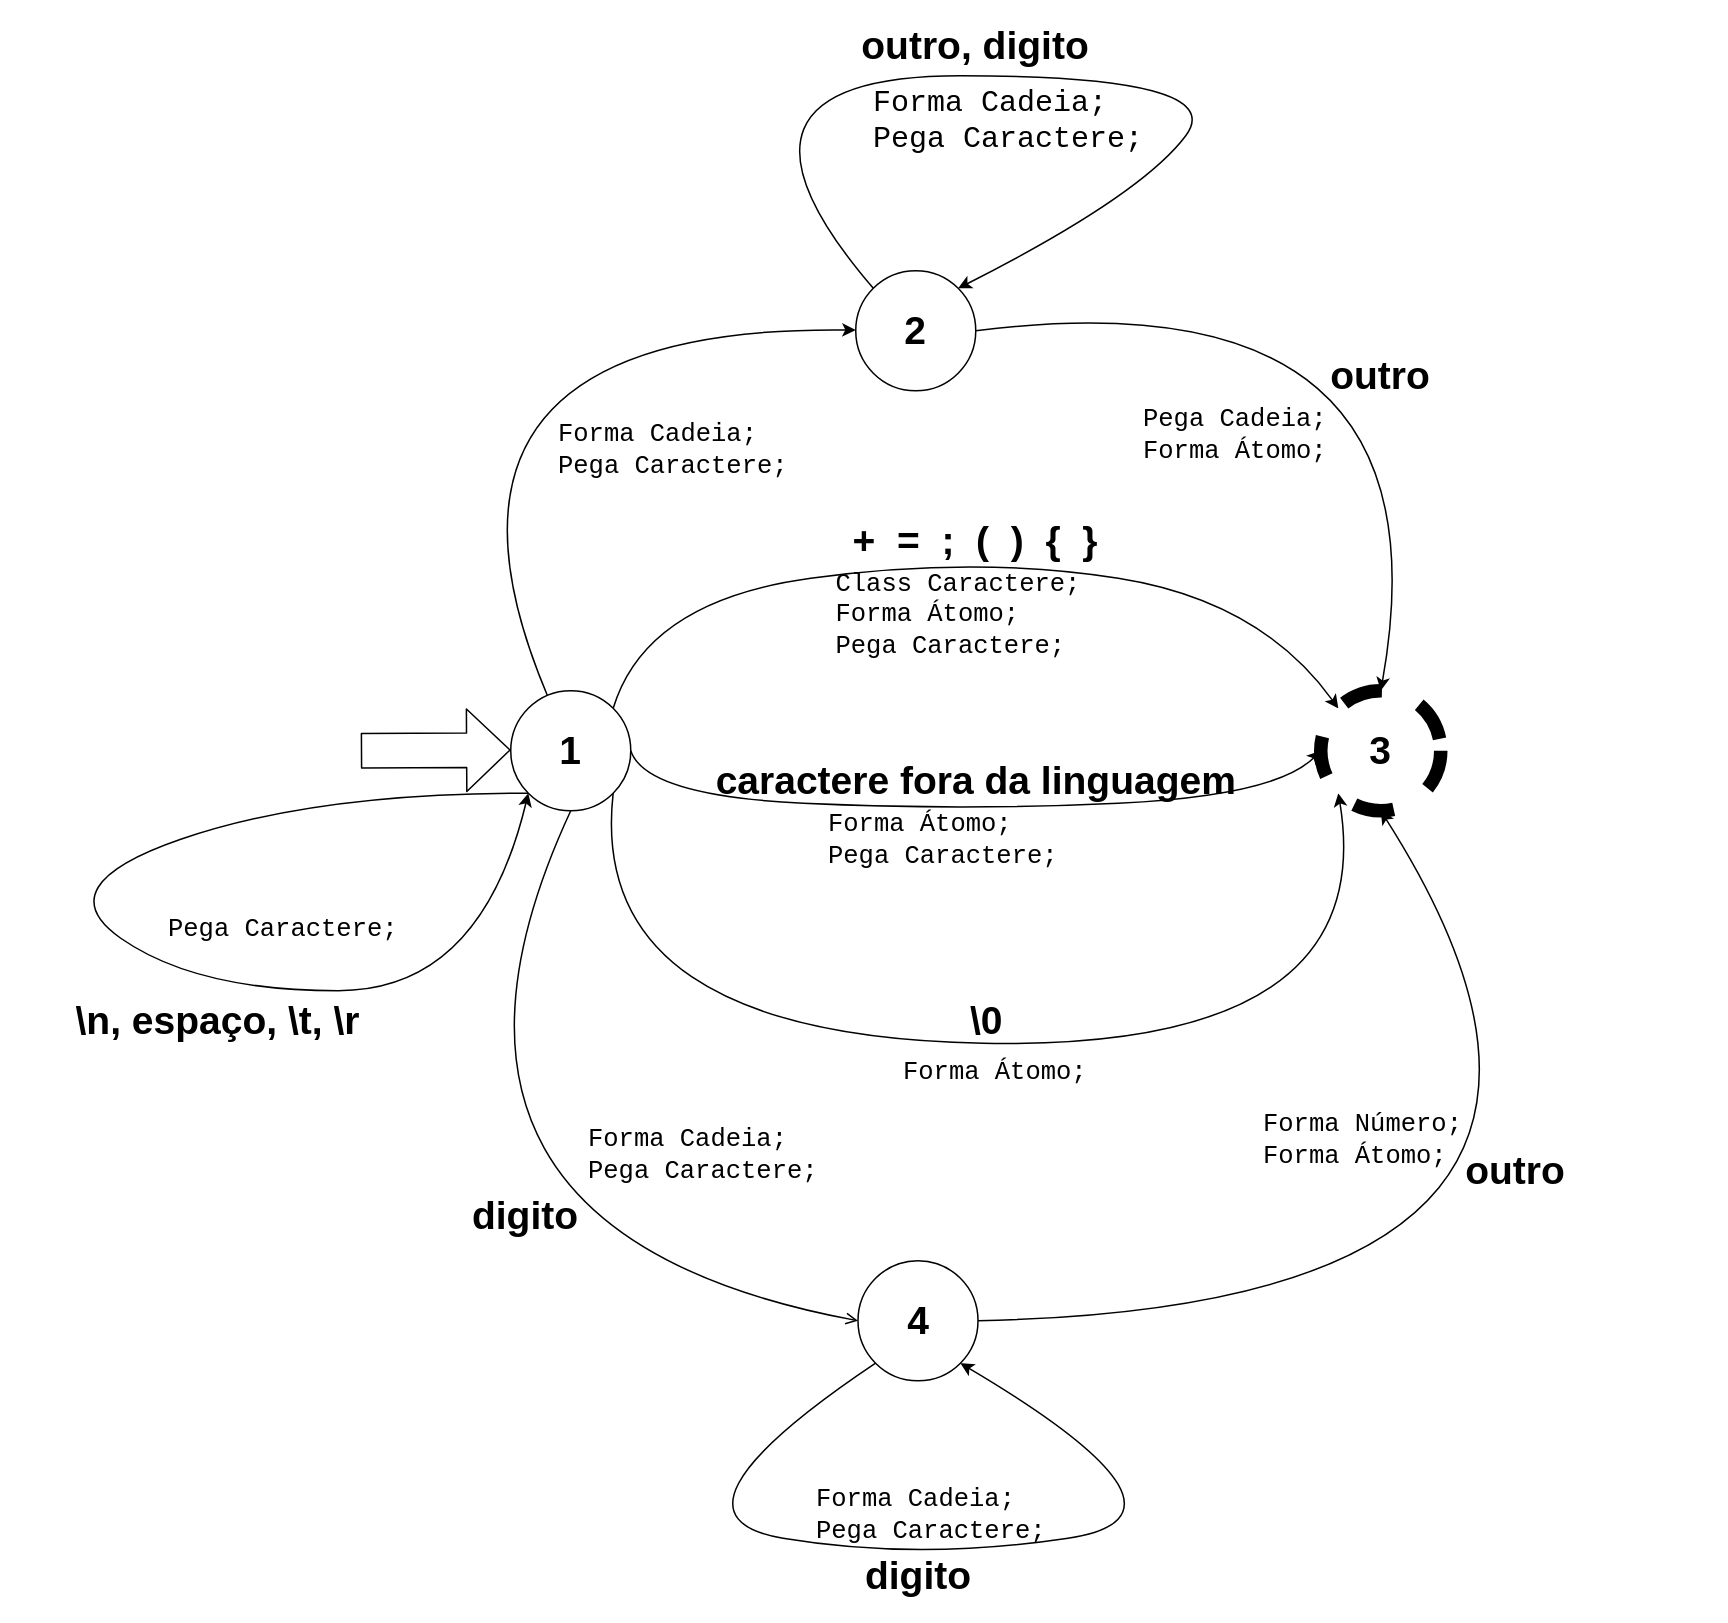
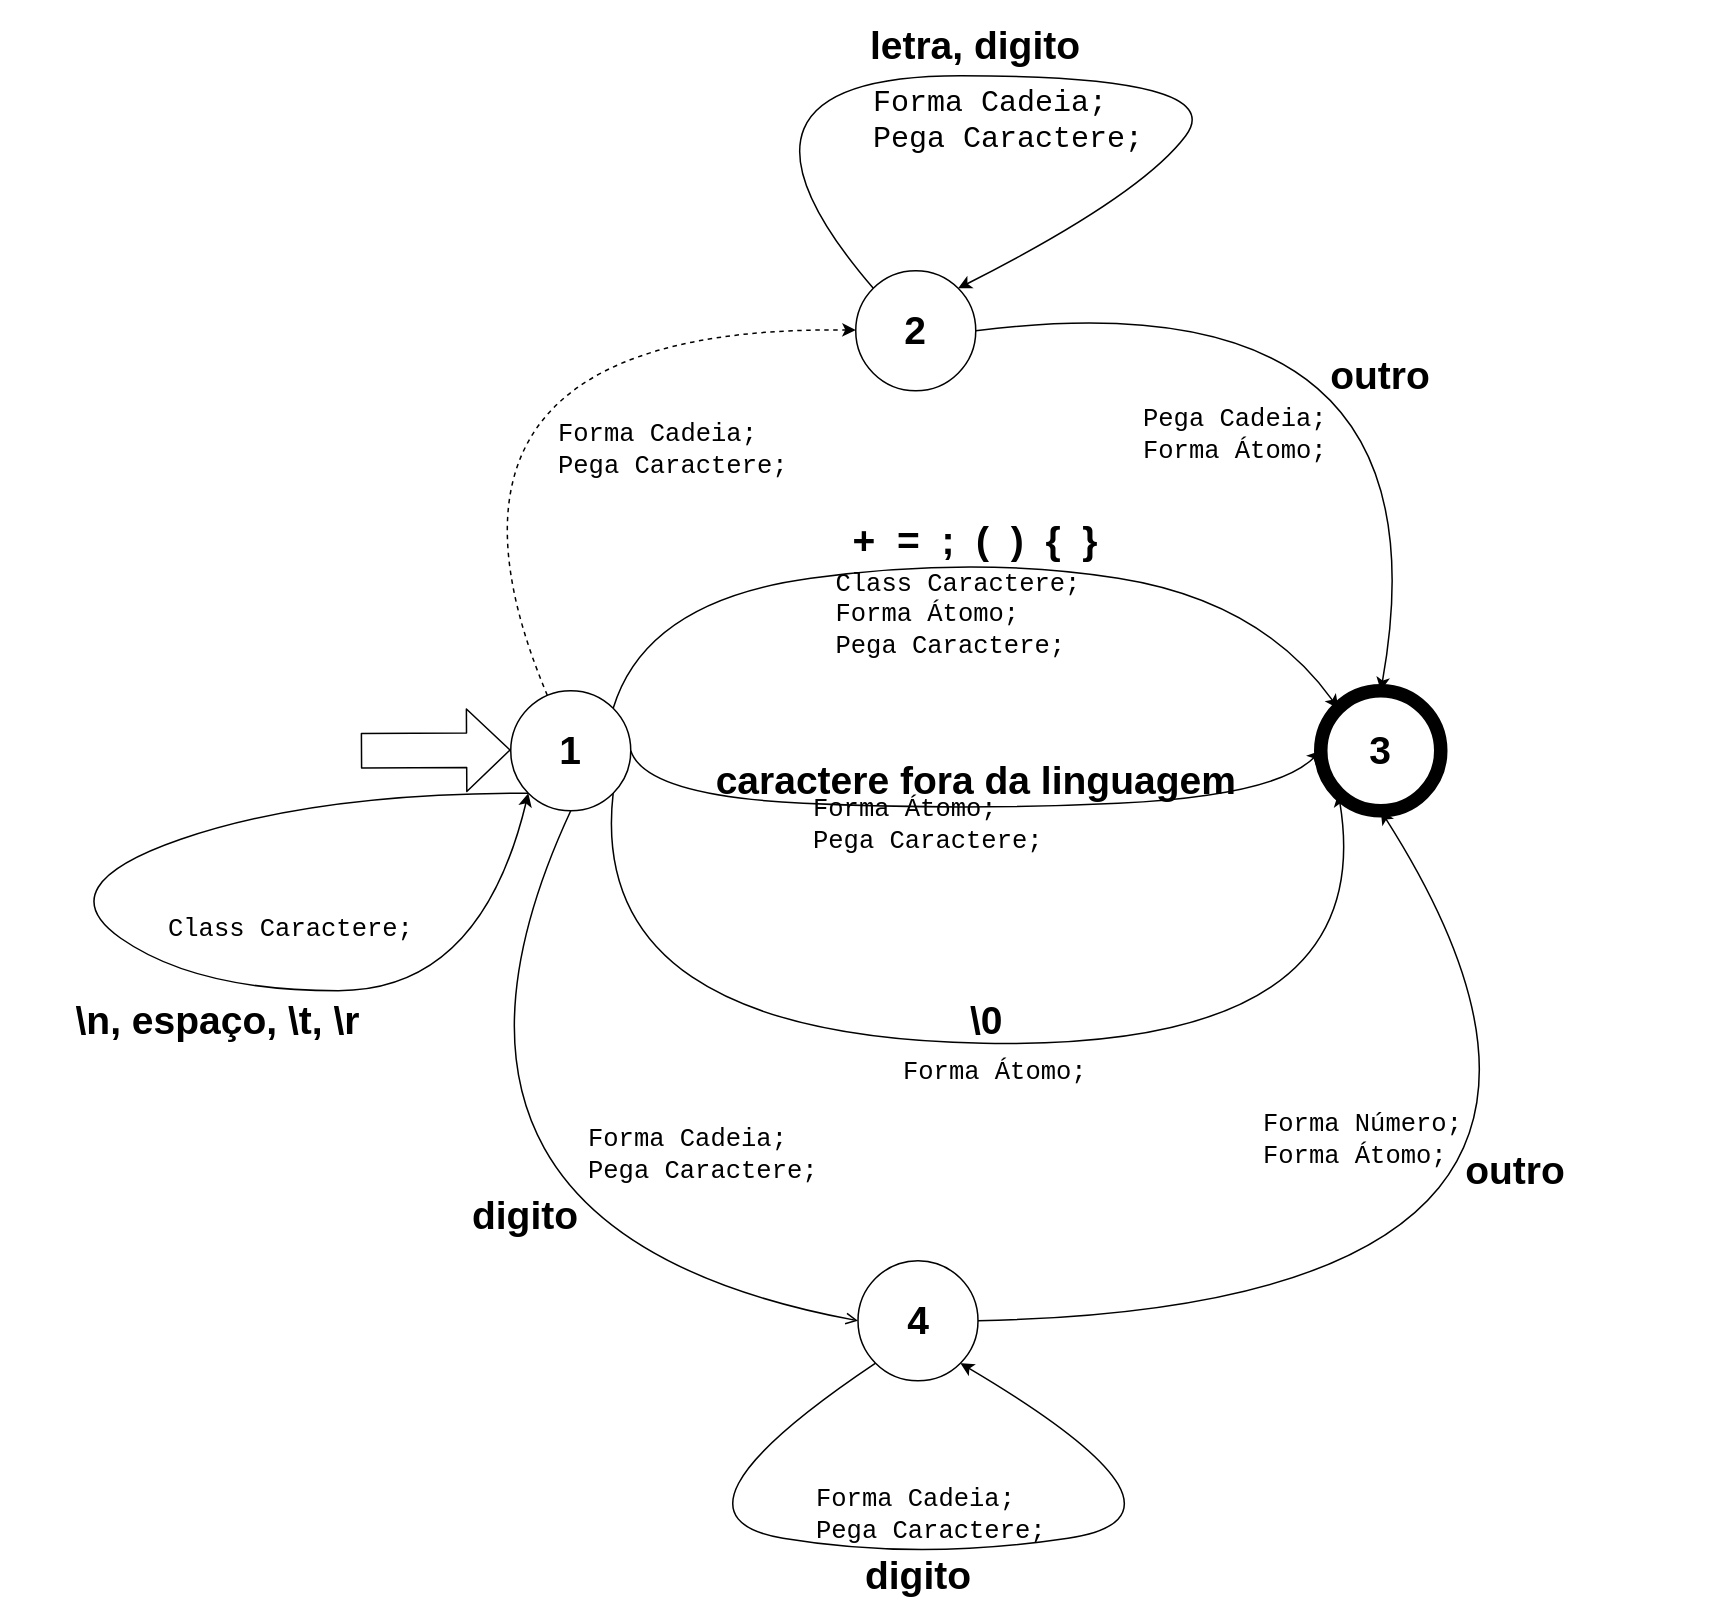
node "outro, digito": label "outro, digito" -> "letra, digito"
edge "1" -> "2": style solid -> dashed
node "3": style dashed -> solid
node "Forma Átomo; Pega Caractere;": moved (991, 841) -> (976, 826)
node "Pega Caractere;": label "Pega Caractere;" -> "Class Caractere;"
